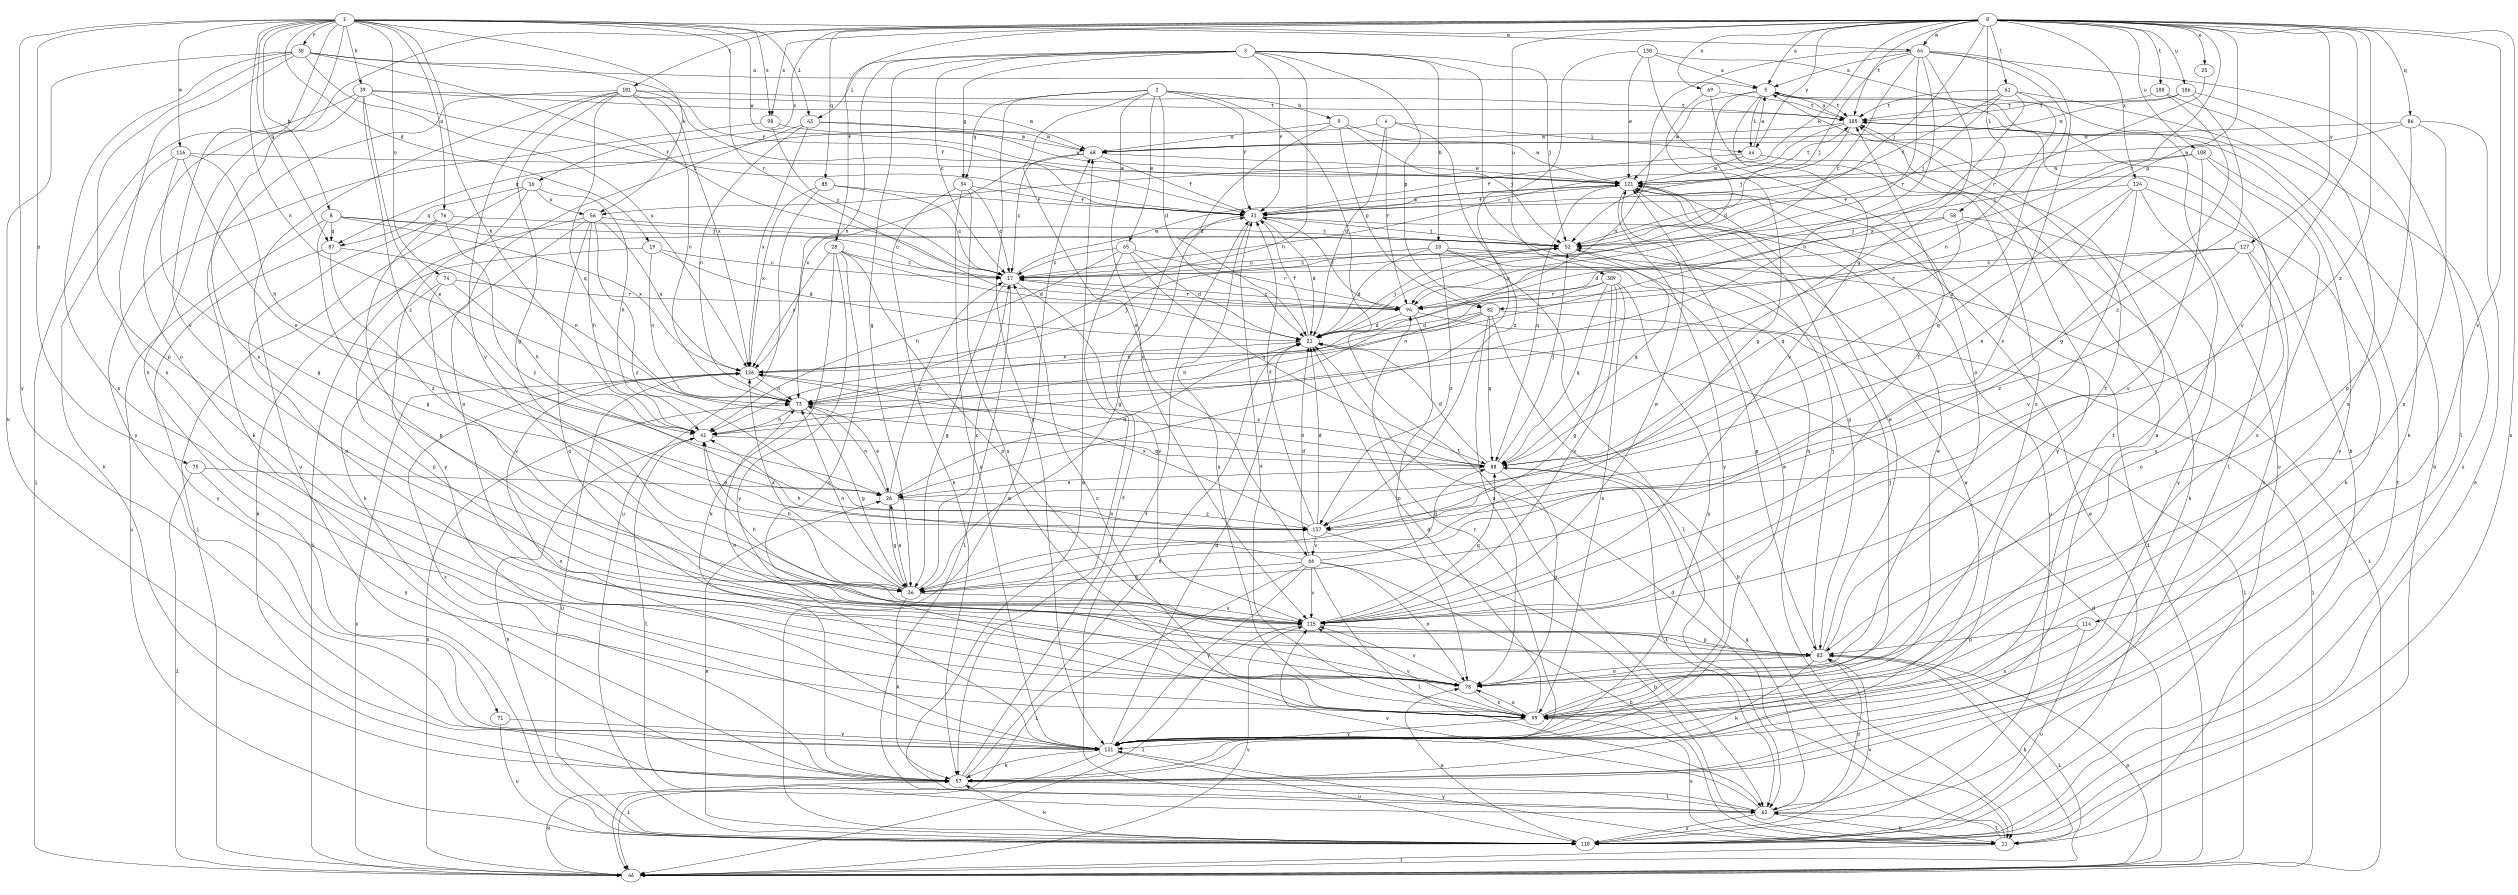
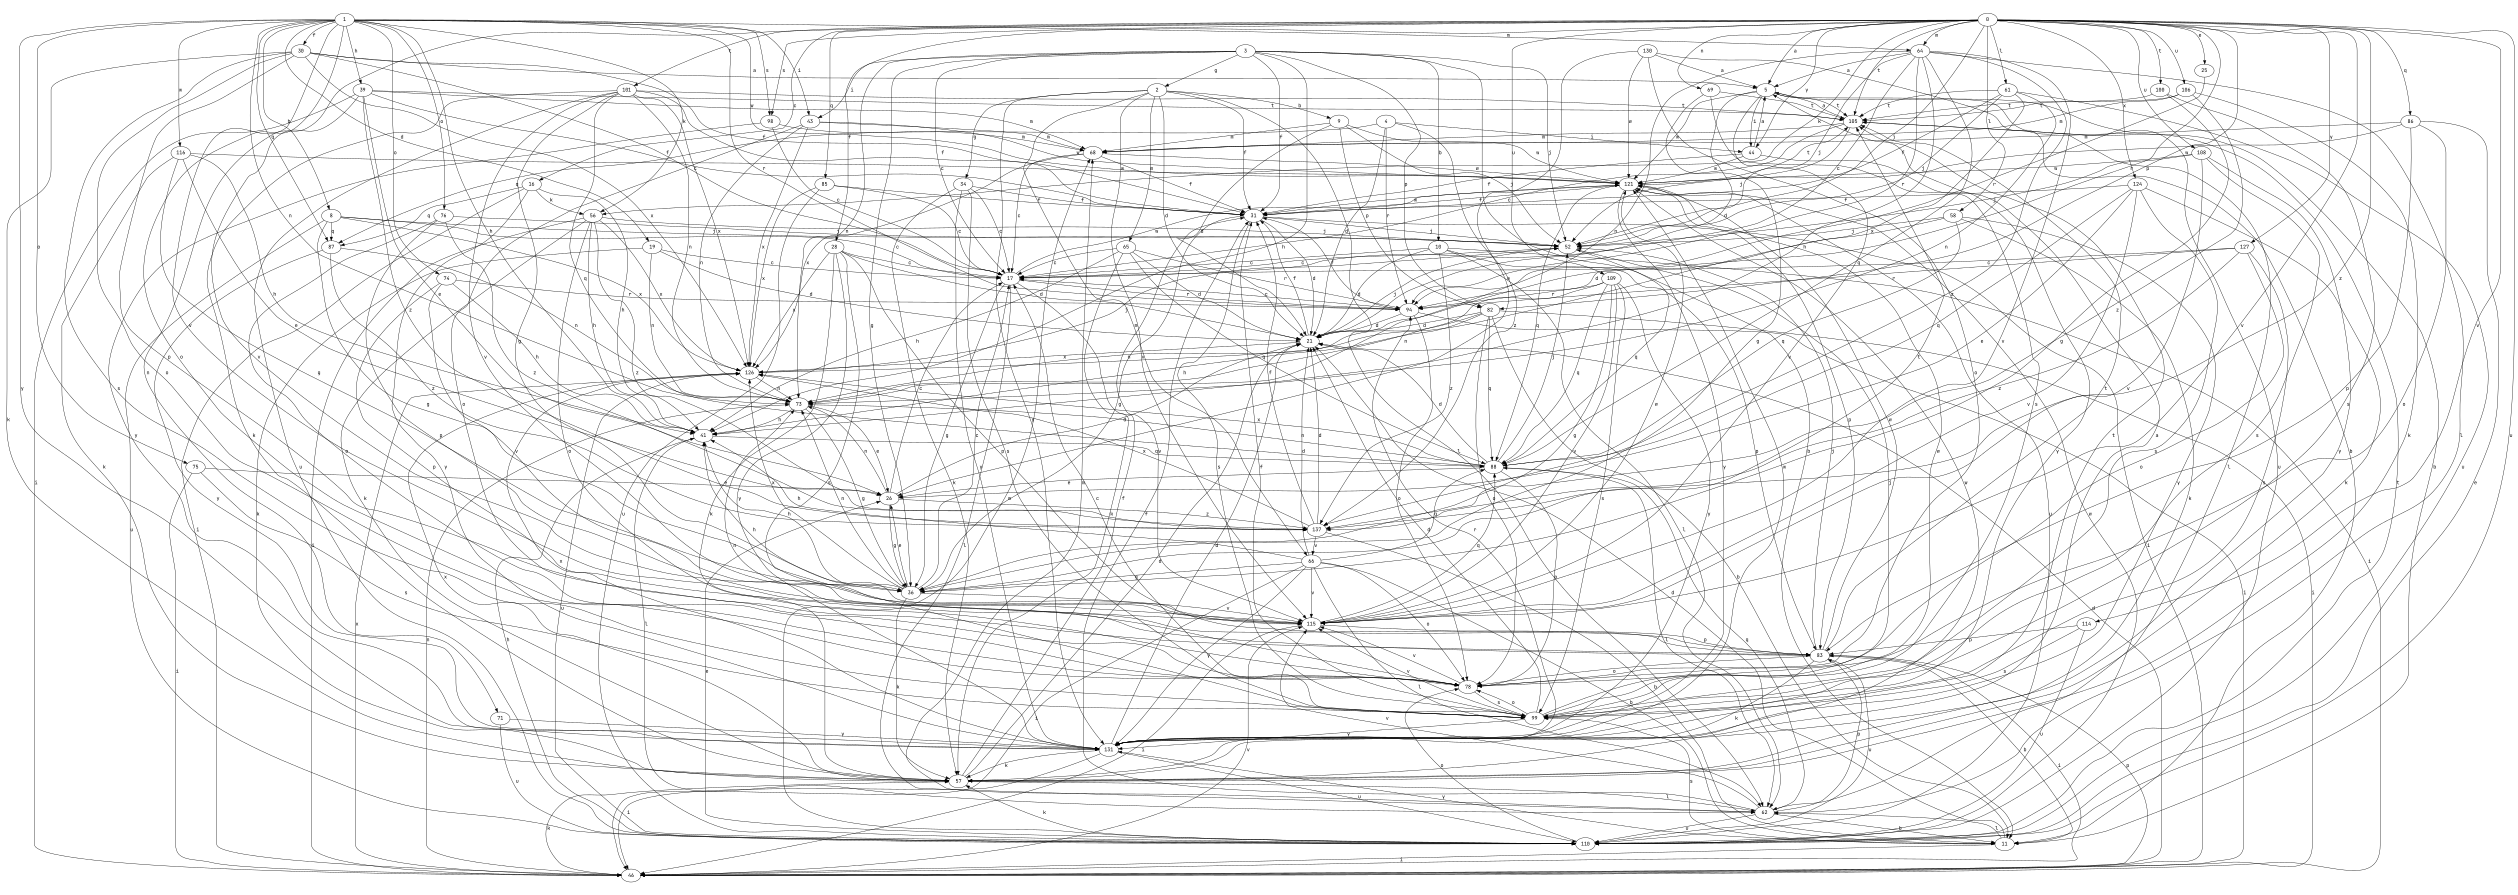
edge "3" -> "34": now "3" -> "2"
node "309": label "309" -> "109"
